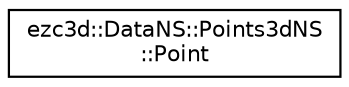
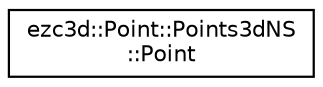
node "ezc3d::DataNS::Points3dNS ::Point": label "ezc3d::DataNS::Points3dNS ::Point" -> "ezc3d::Point::Points3dNS ::Point"
